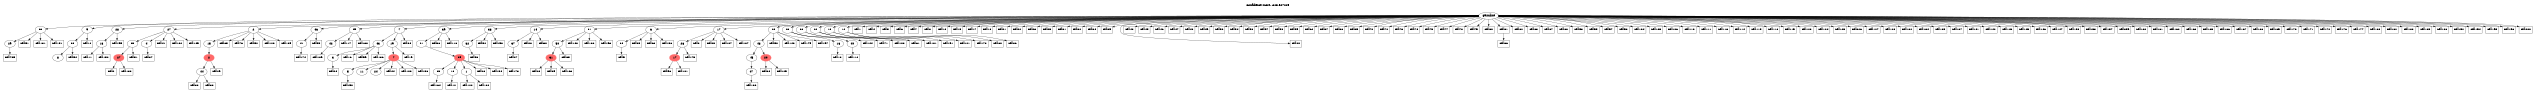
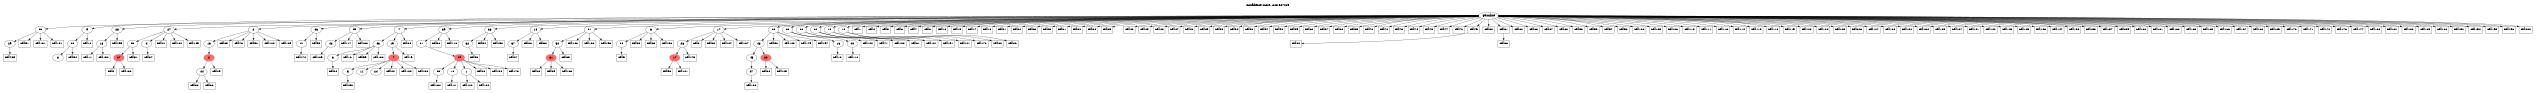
edge "germline" -> "cell42": now "cell79" -> "cell42"
